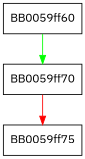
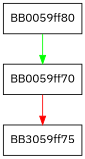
node "BB0059ff60": label "BB0059ff60" -> "BB0059ff80"
node "BB0059ff75": label "BB0059ff75" -> "BB3059ff75"
